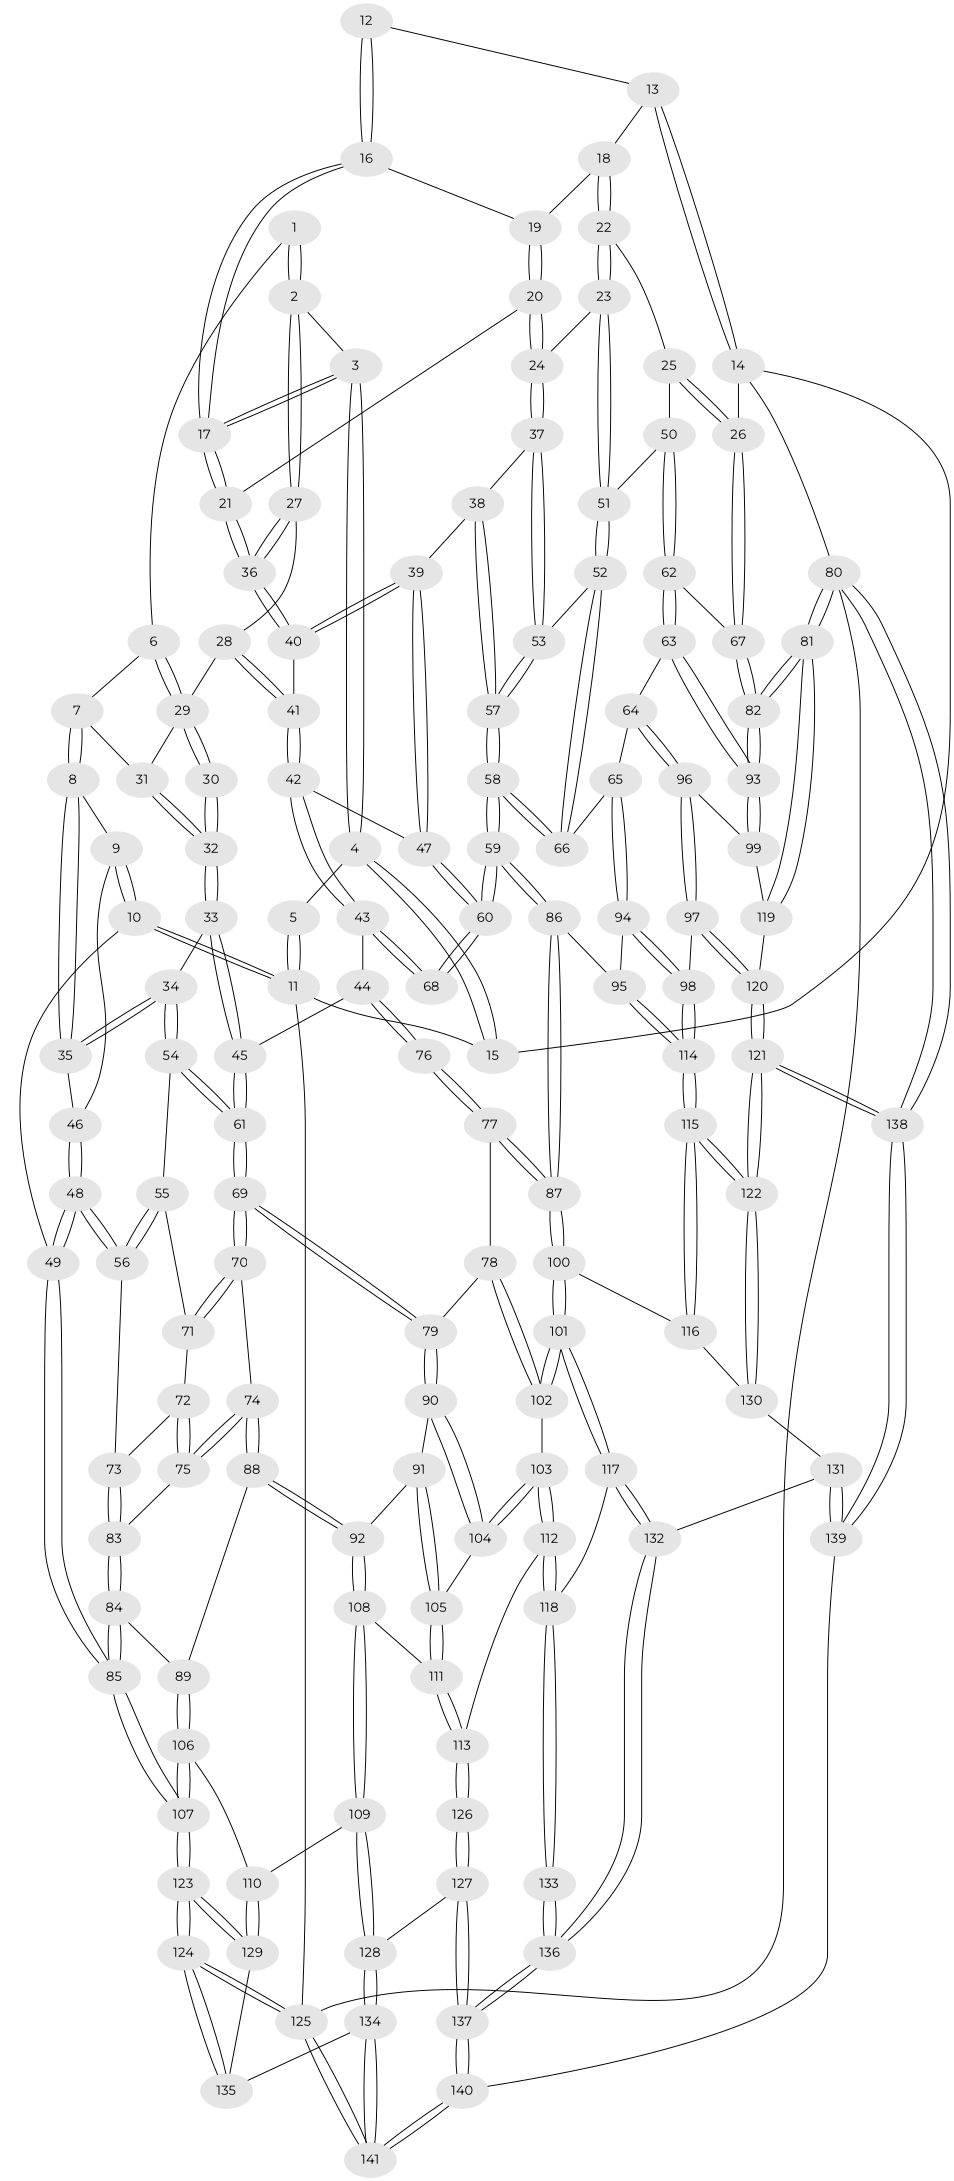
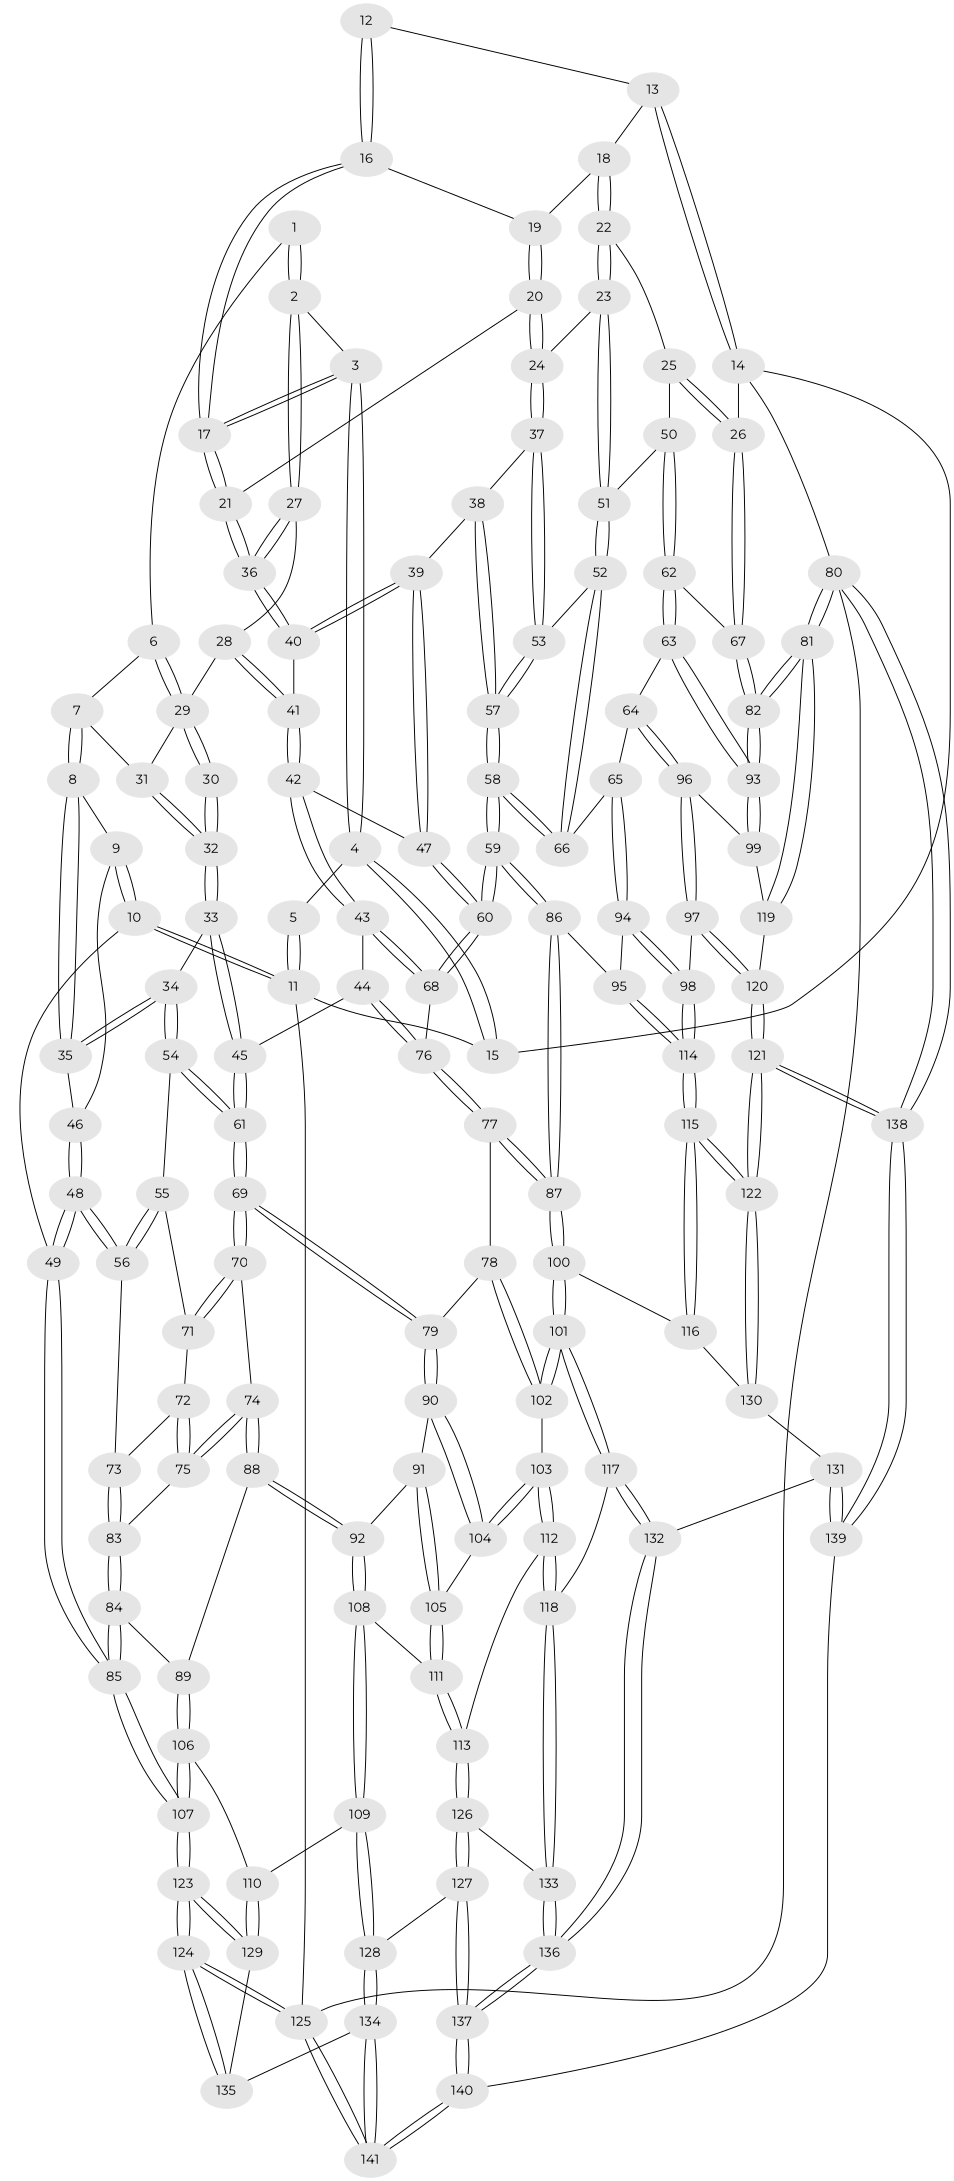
edge "68" -- "76": added
edge "126" -- "133": added
